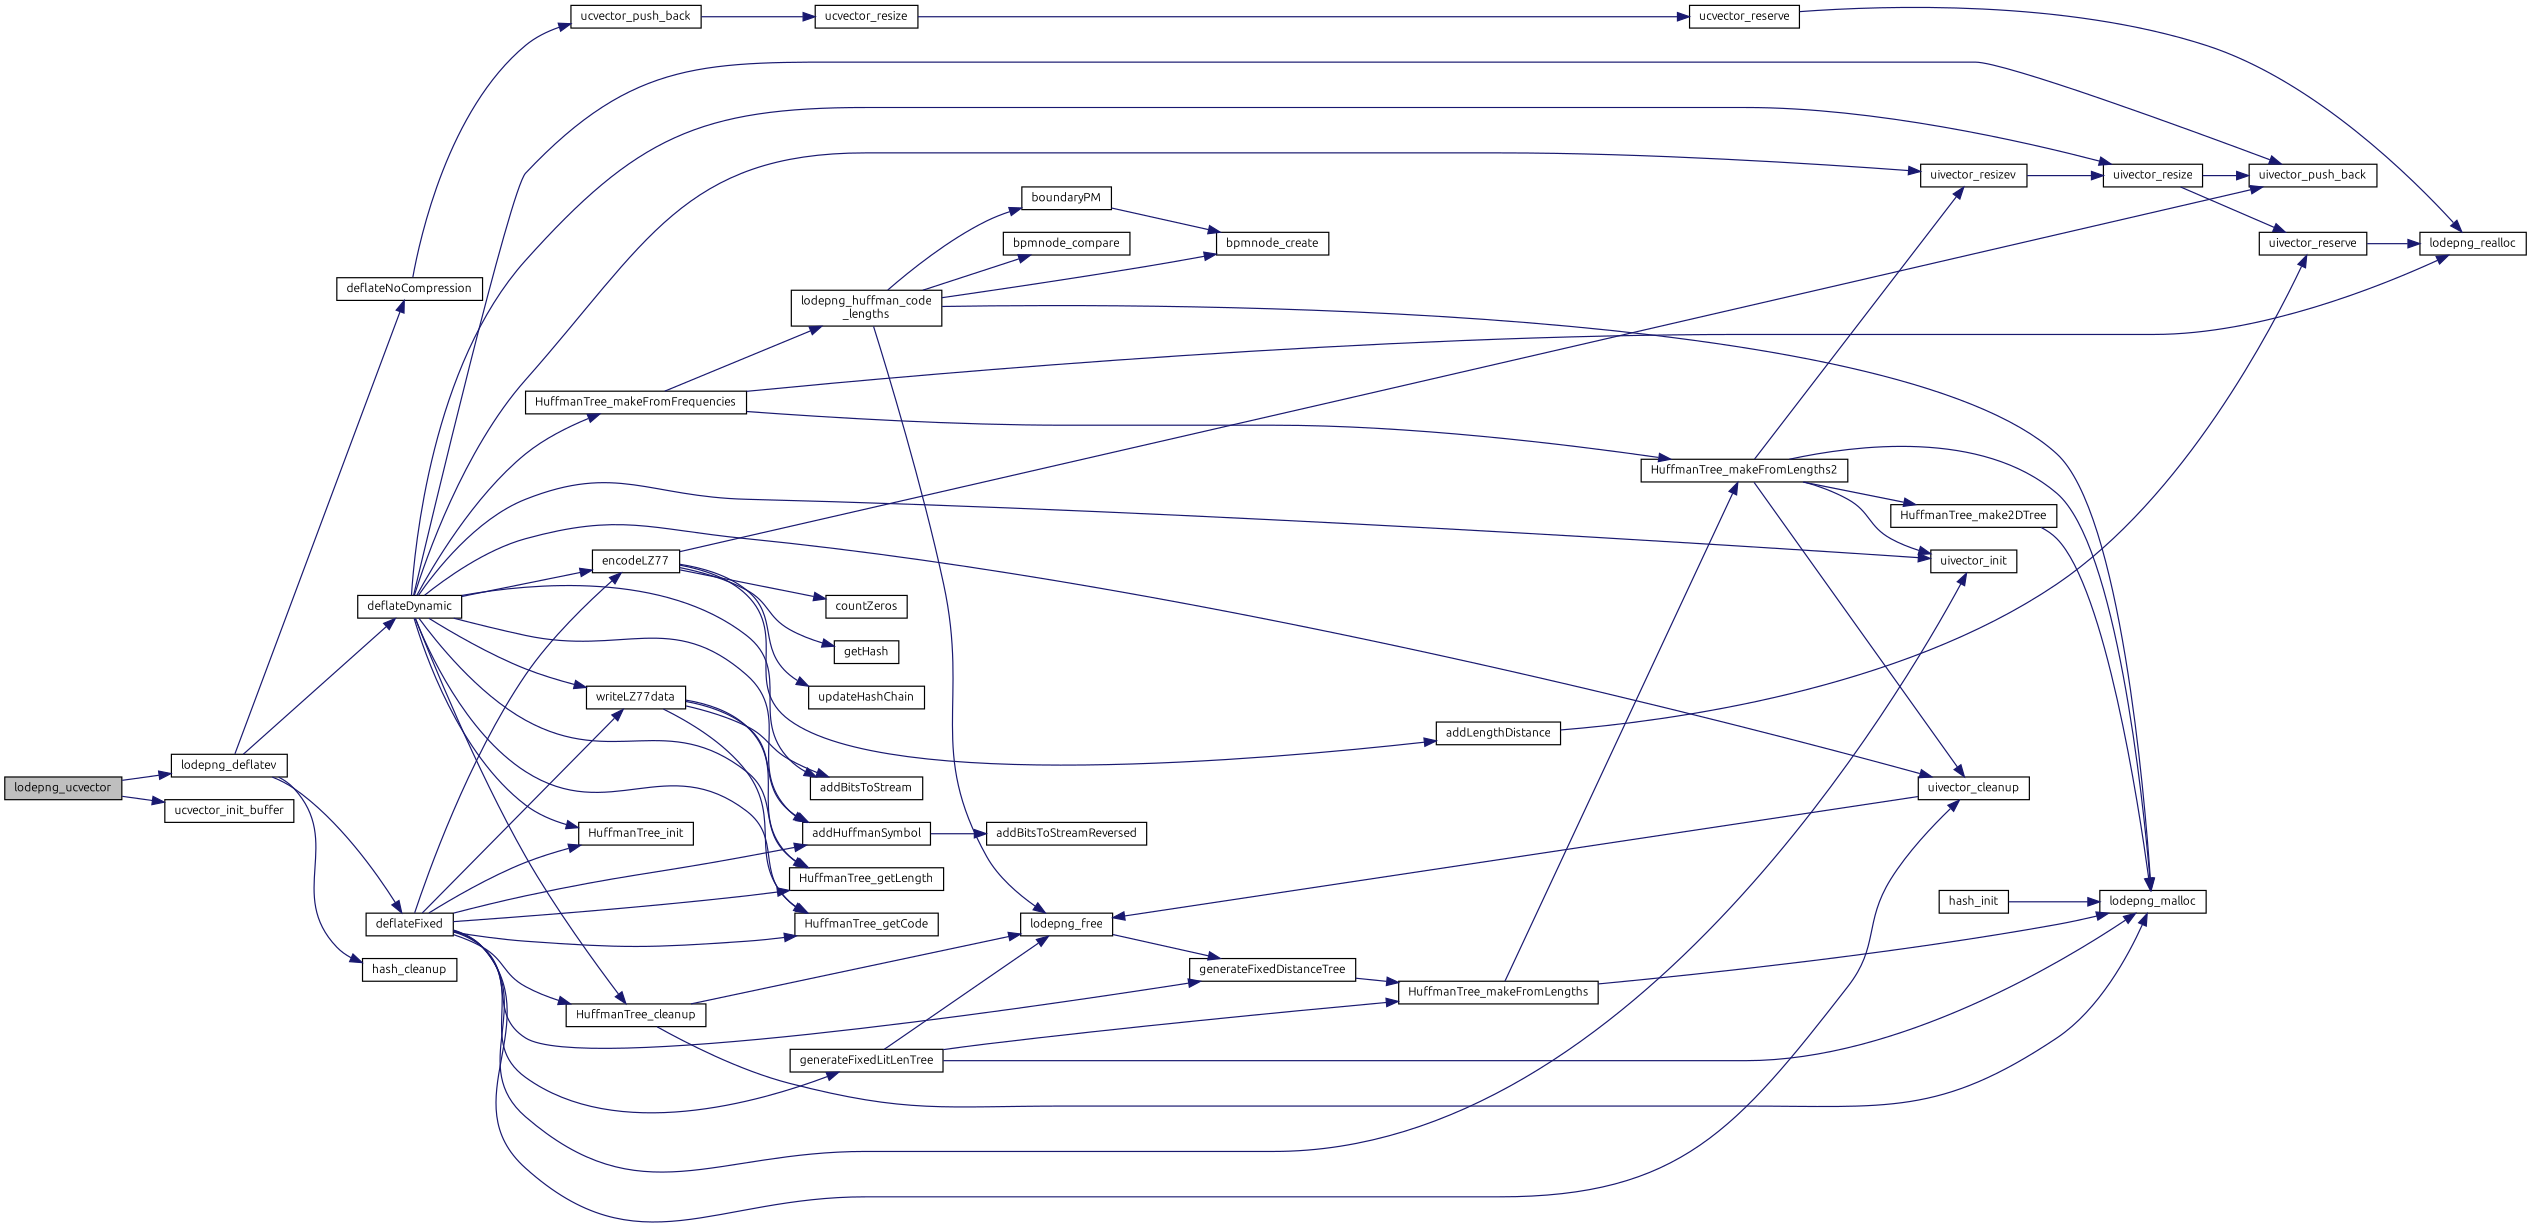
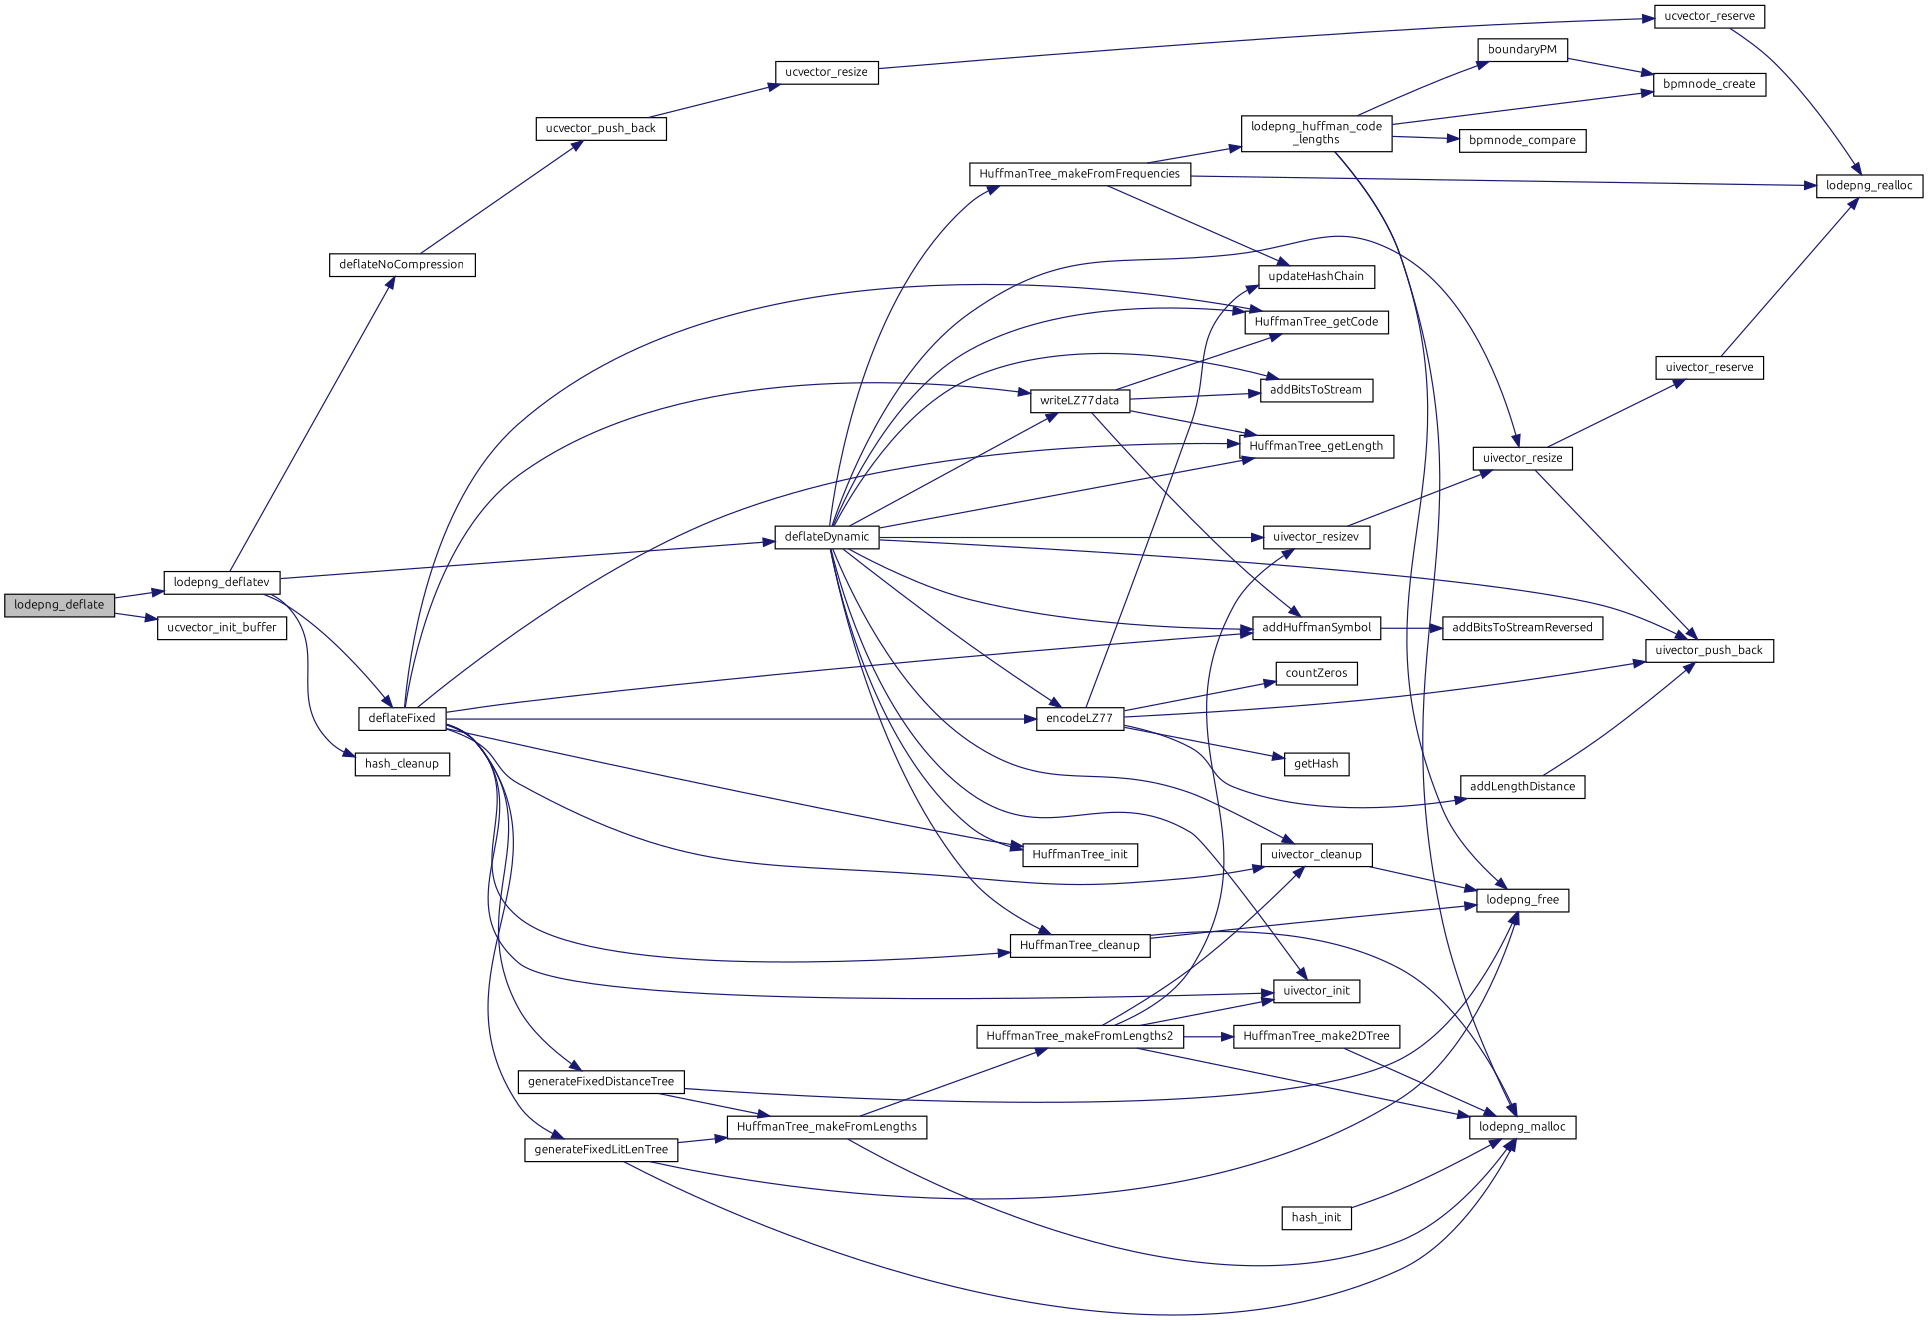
edge "HuffmanTree_makeFromFrequencies" -> "HuffmanTree_makeFromLengths2": now "HuffmanTree_makeFromFrequencies" -> "updateHashChain"
edge "addLengthDistance" -> "uivector_reserve": now "addLengthDistance" -> "uivector_push_back"
node "lodepng_ucvector": label "lodepng_ucvector" -> "lodepng_deflate"
edge "lodepng_free" -> "generateFixedDistanceTree": reversed
